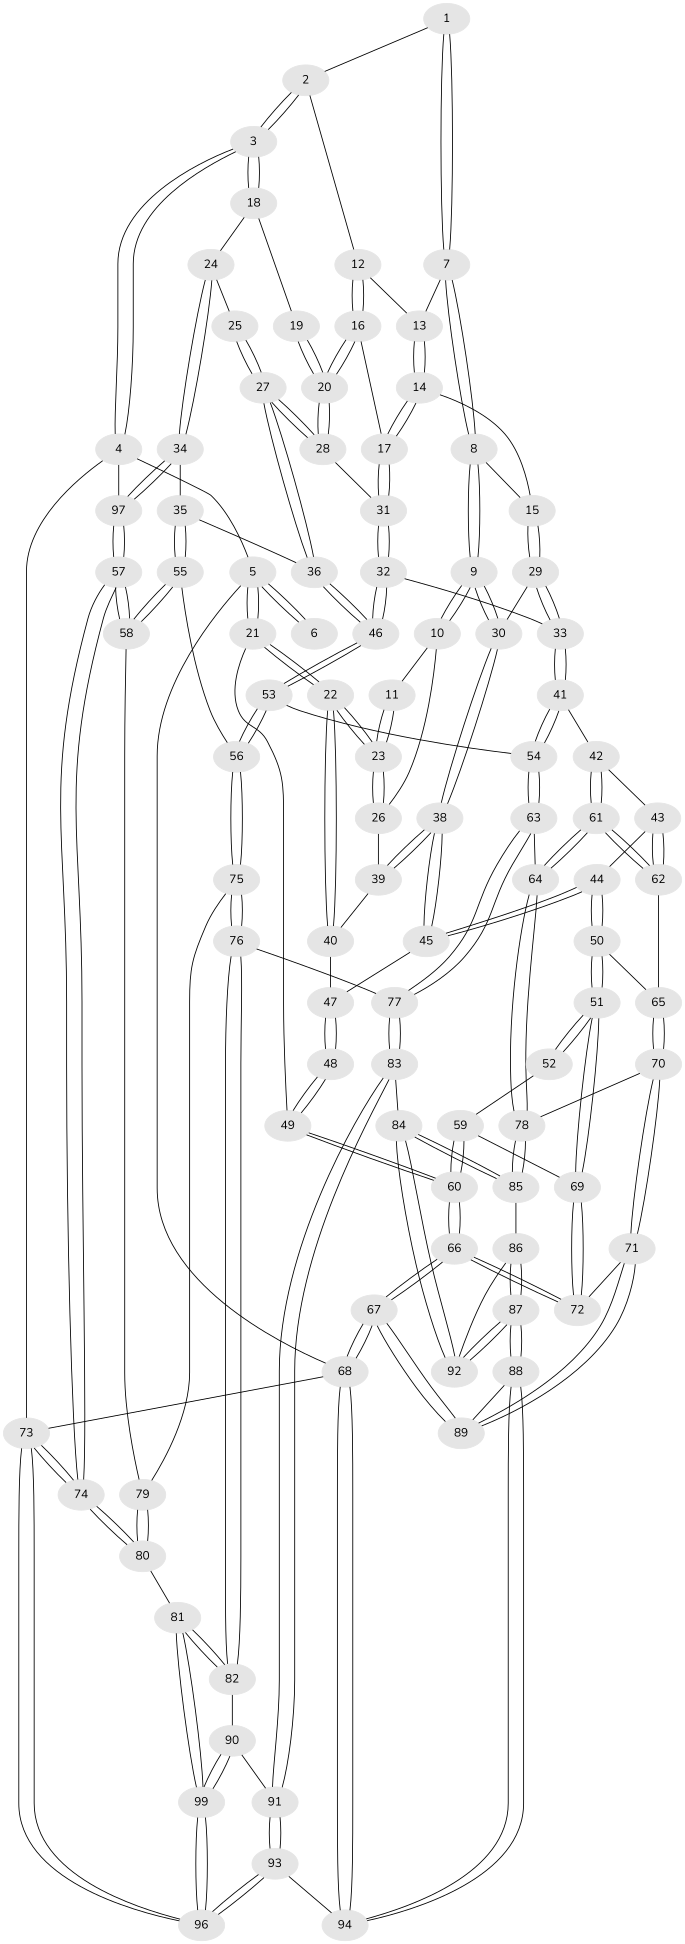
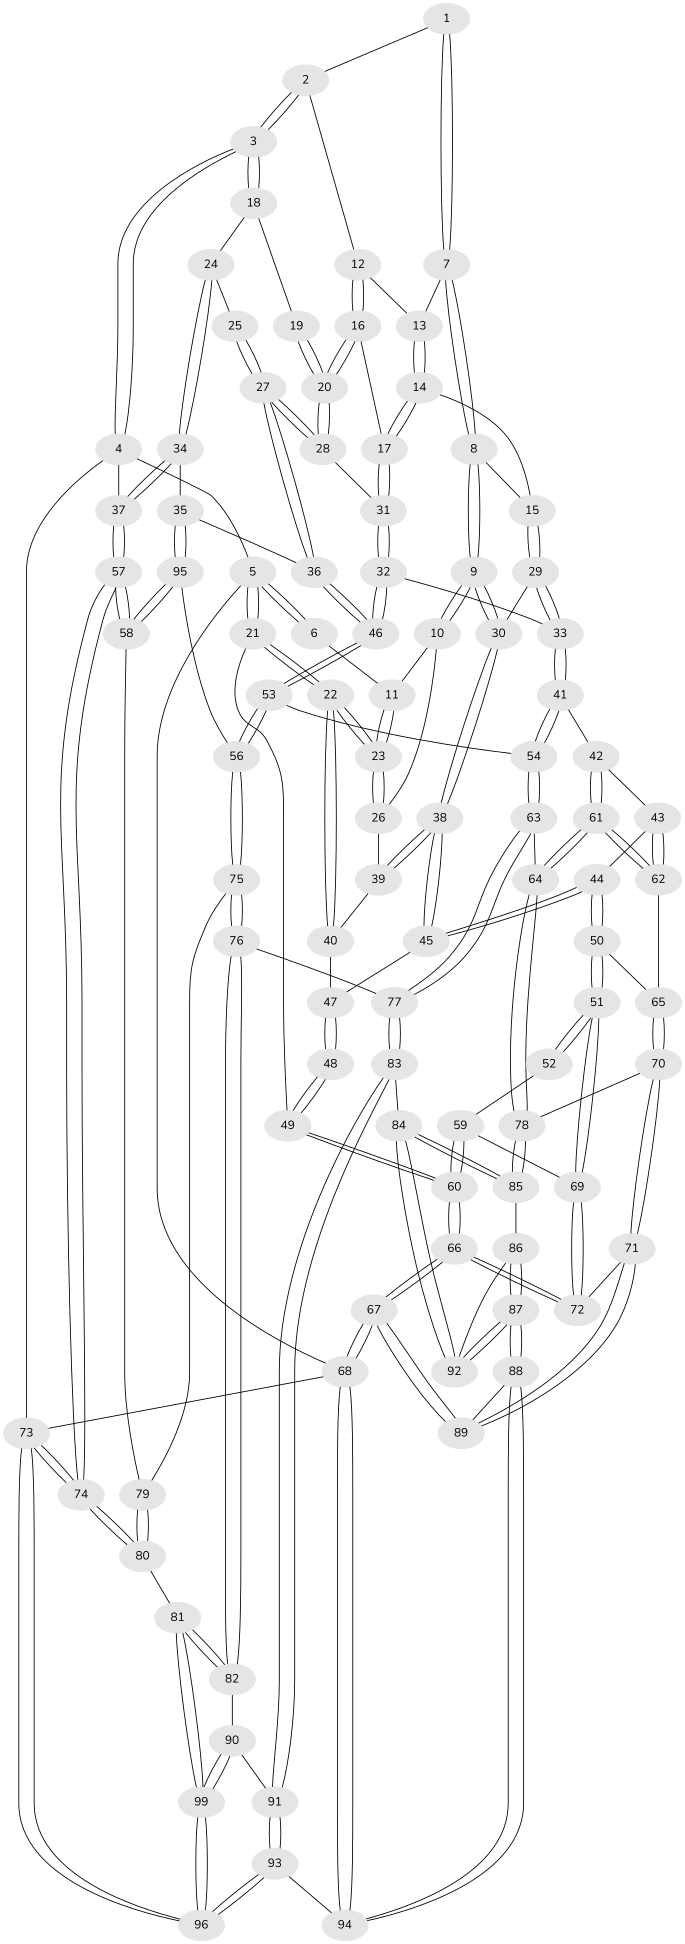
node "97": label "97" -> "37"
node "55": label "55" -> "95"
edge "6" -- "11": added
